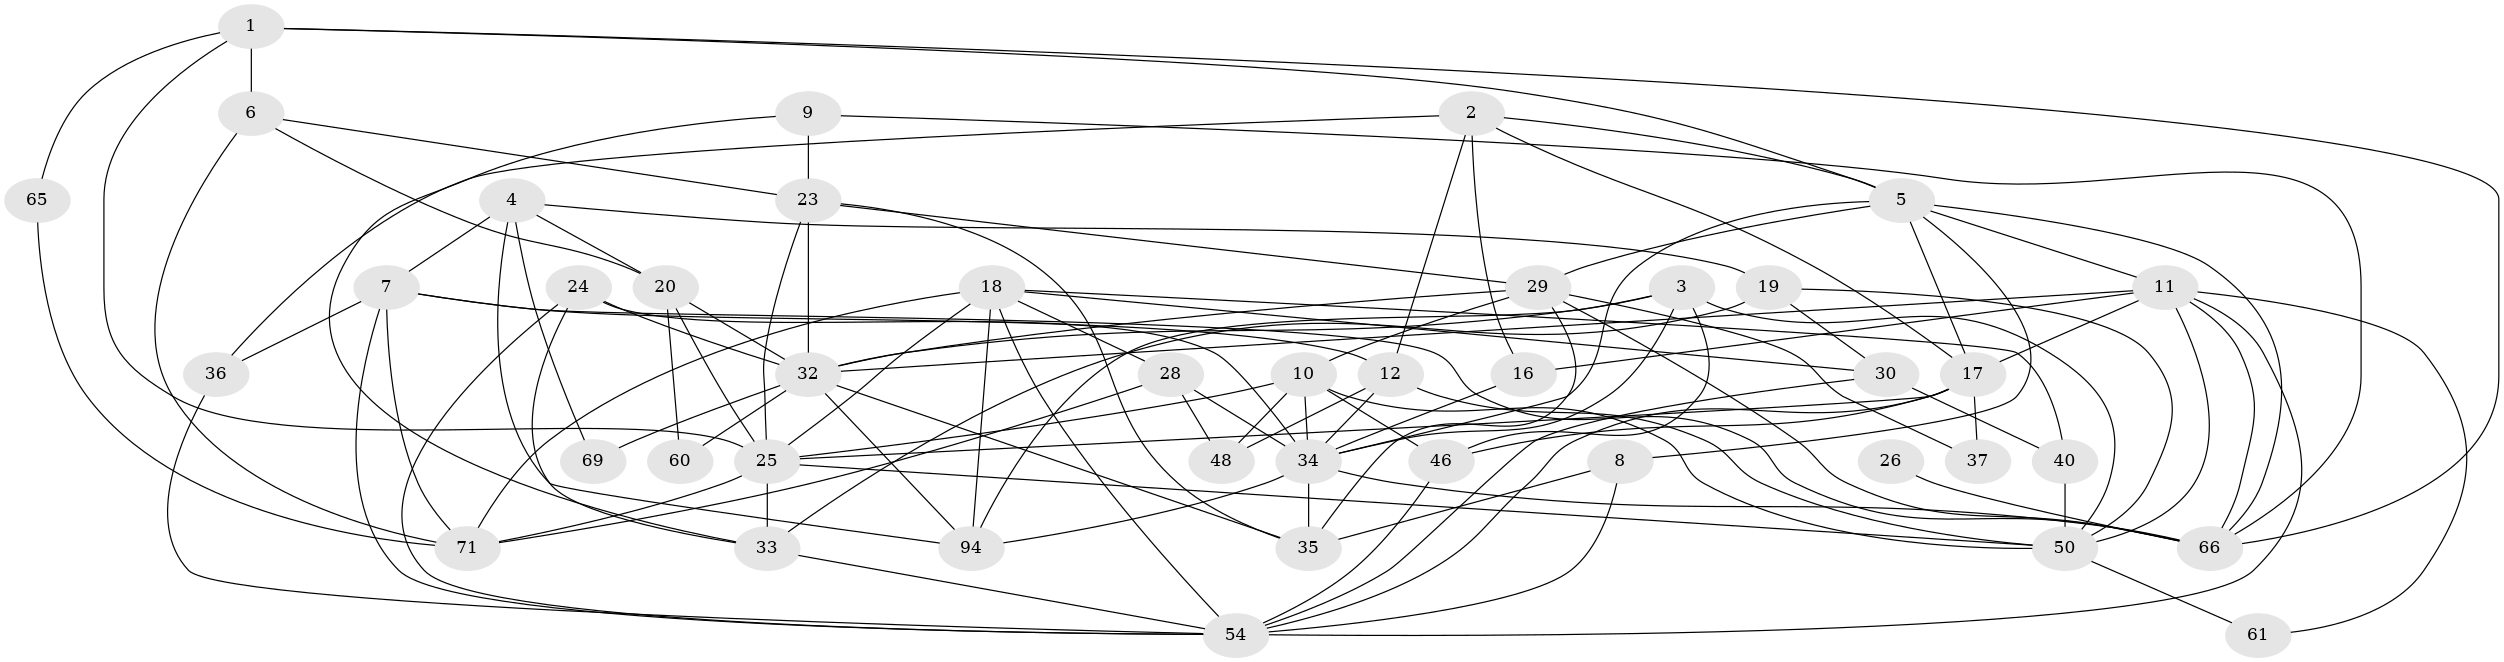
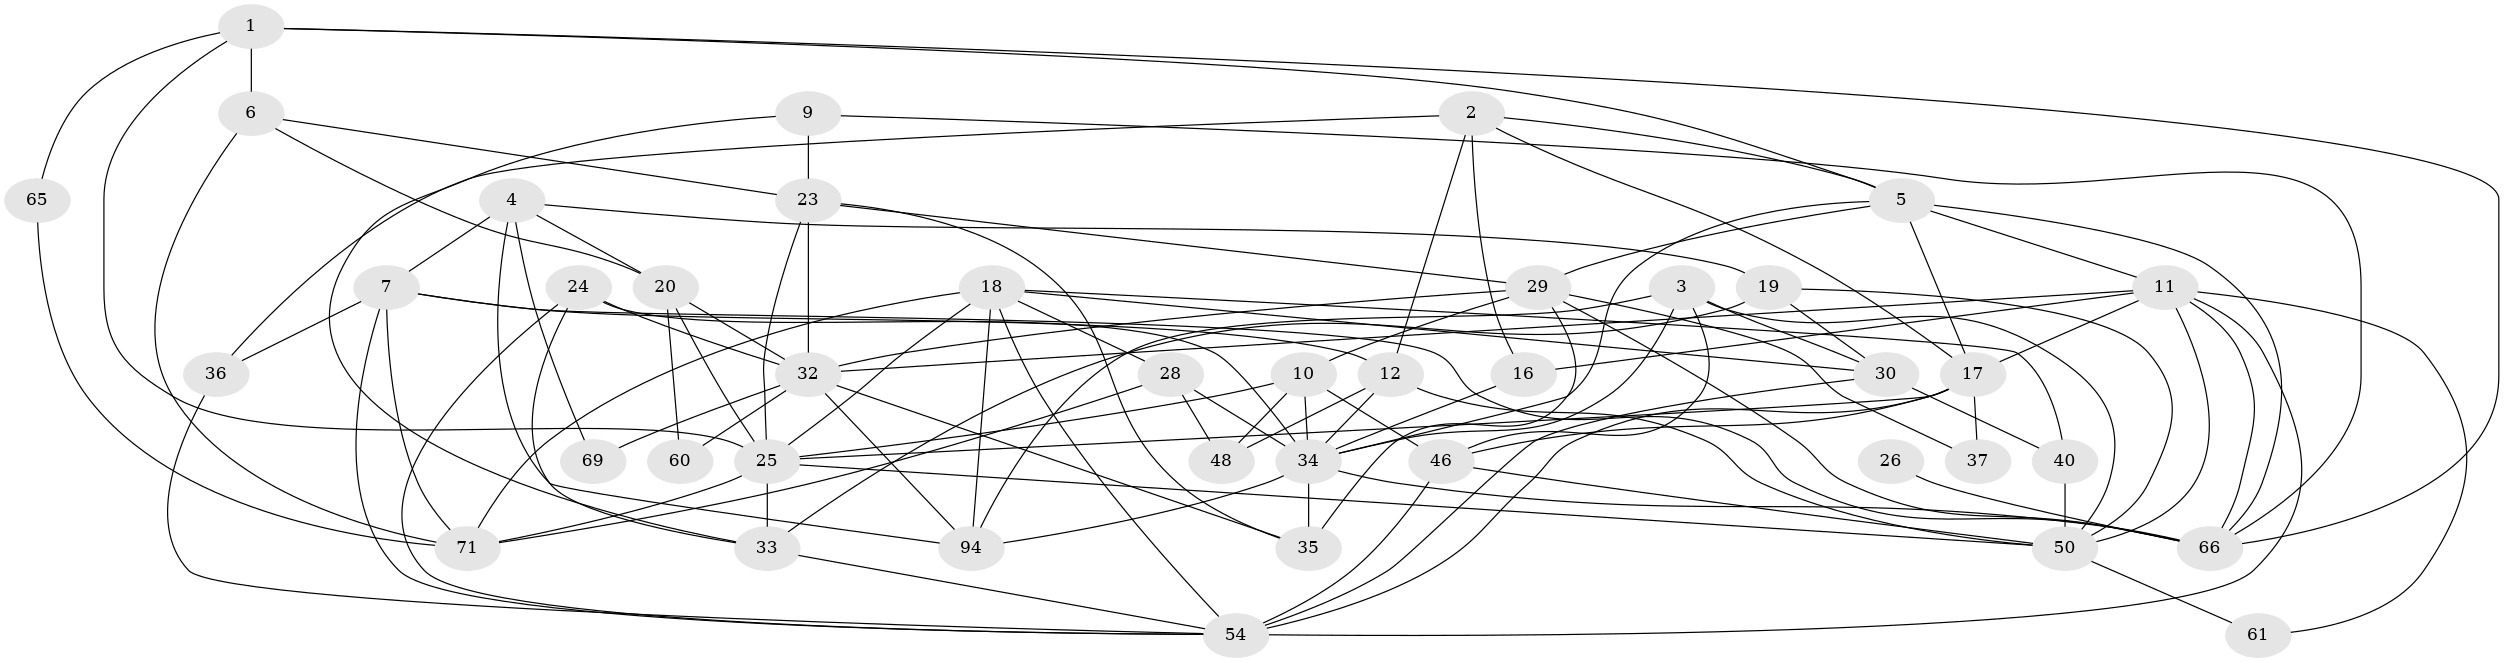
edge "3" -- "32": now "3" -- "30"
edge "10" -- "50": now "46" -- "50"
node "8": removed
